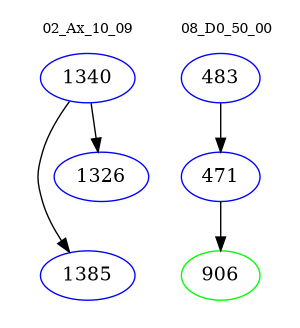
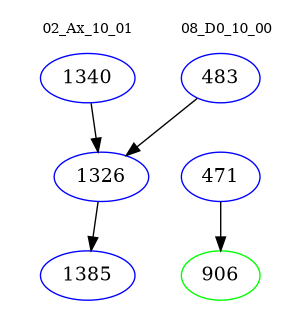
cluster "02_Ax_10_09": label "02_Ax_10_09" -> "02_Ax_10_01"
cluster "08_D0_50_00": label "08_D0_50_00" -> "08_D0_10_00"
edge "483" -> "471": now "483" -> "1326"
edge "1340" -> "1385": now "1326" -> "1385"
